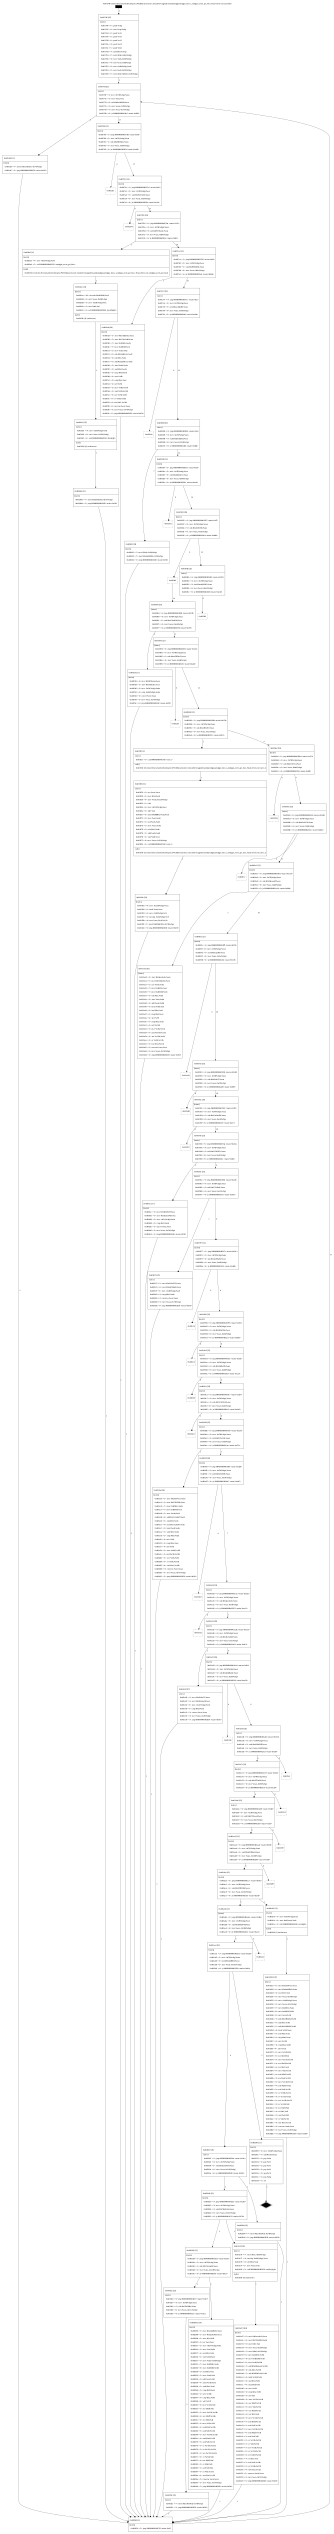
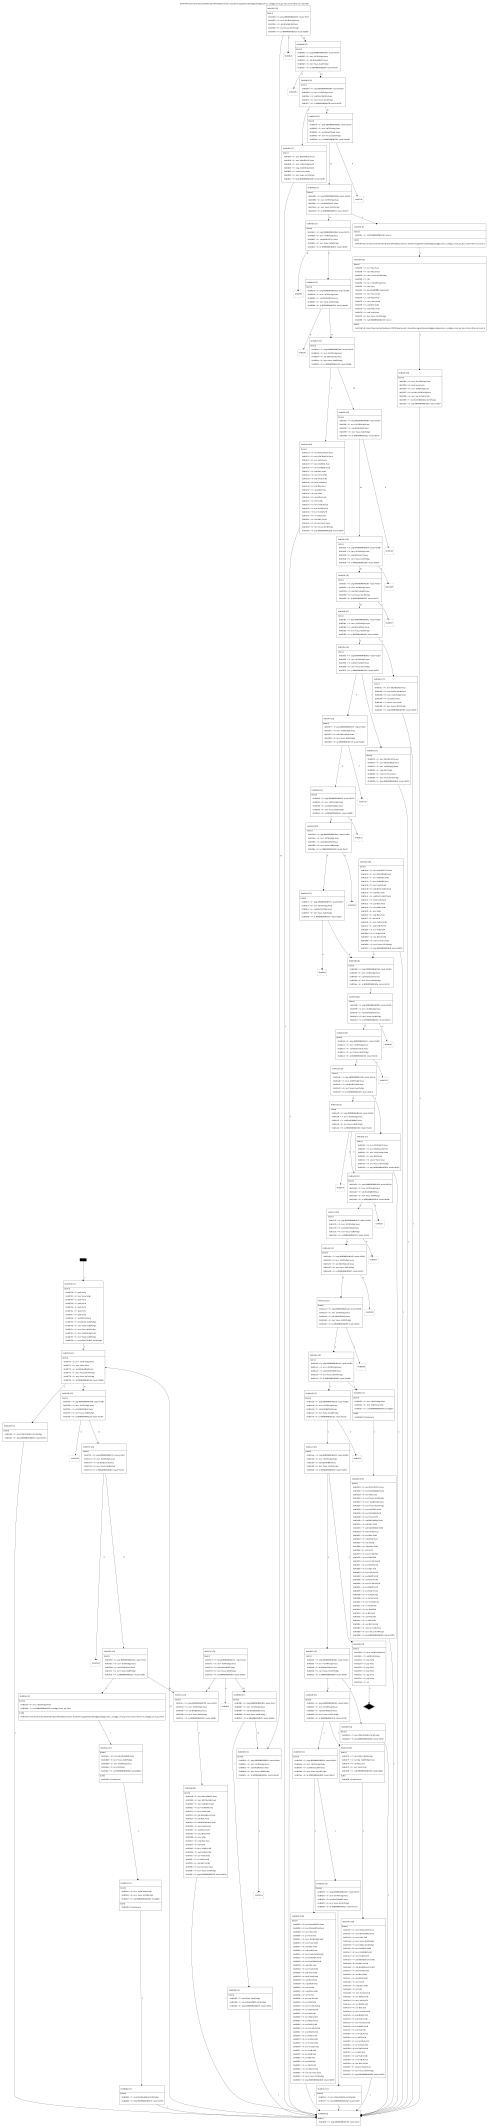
edge "0x4017ce [25]" -> "0x4017e7 [25]": reversed
edge "0x401819 [25]" -> "0x401832 [25]": reversed
edge "0x4024cd" -> "0x401864 [25]": now "0x40184b [25]" -> "0x401864 [25]"
edge "0x4019db [25]" -> "0x401cbe [88]": reversed
